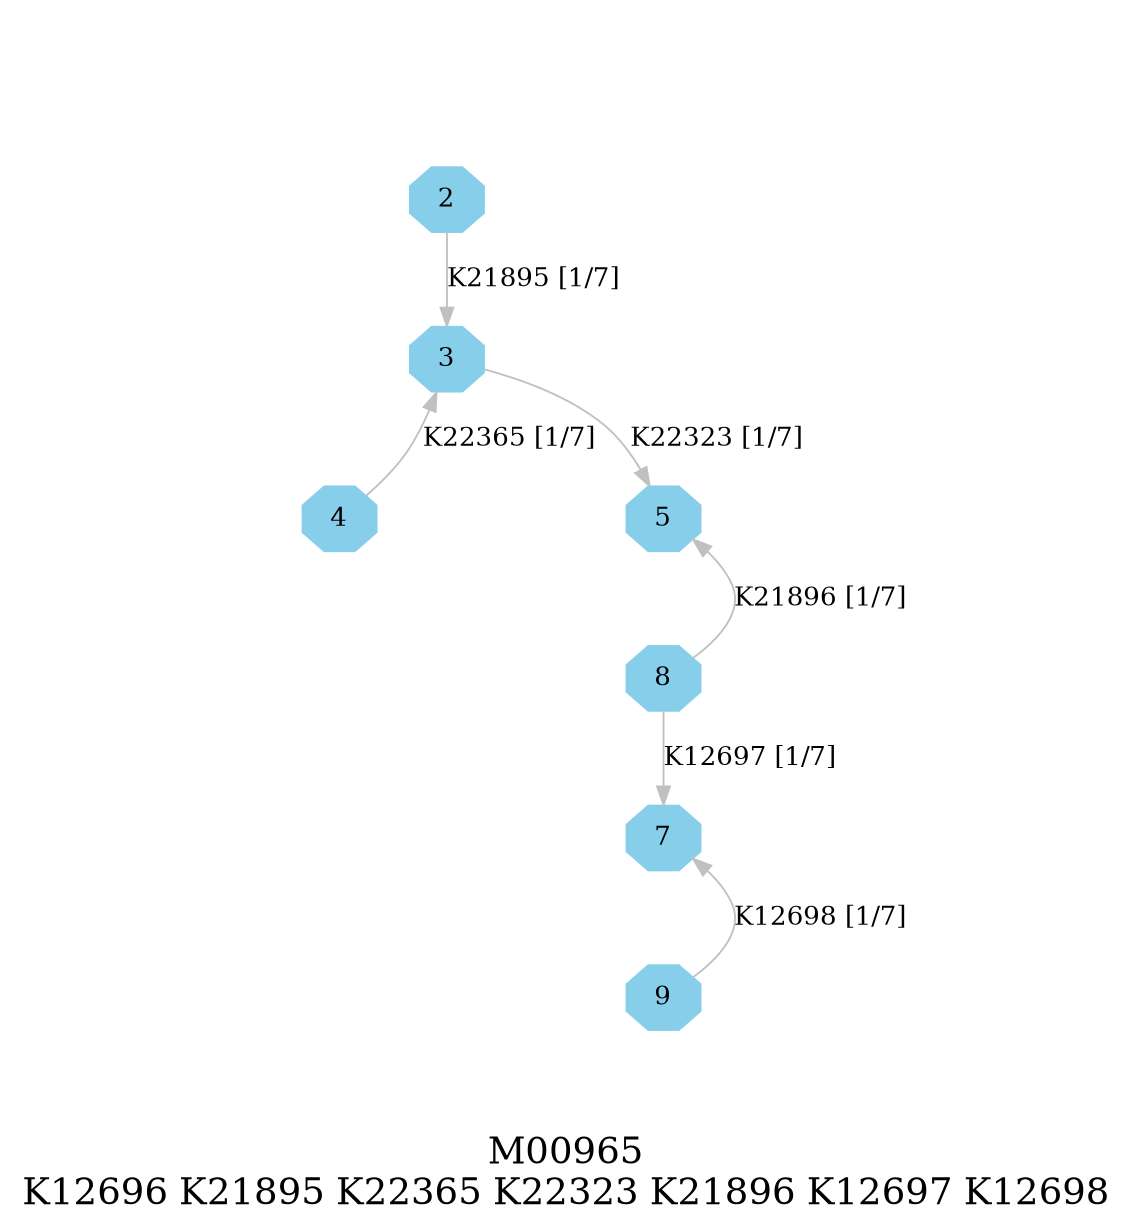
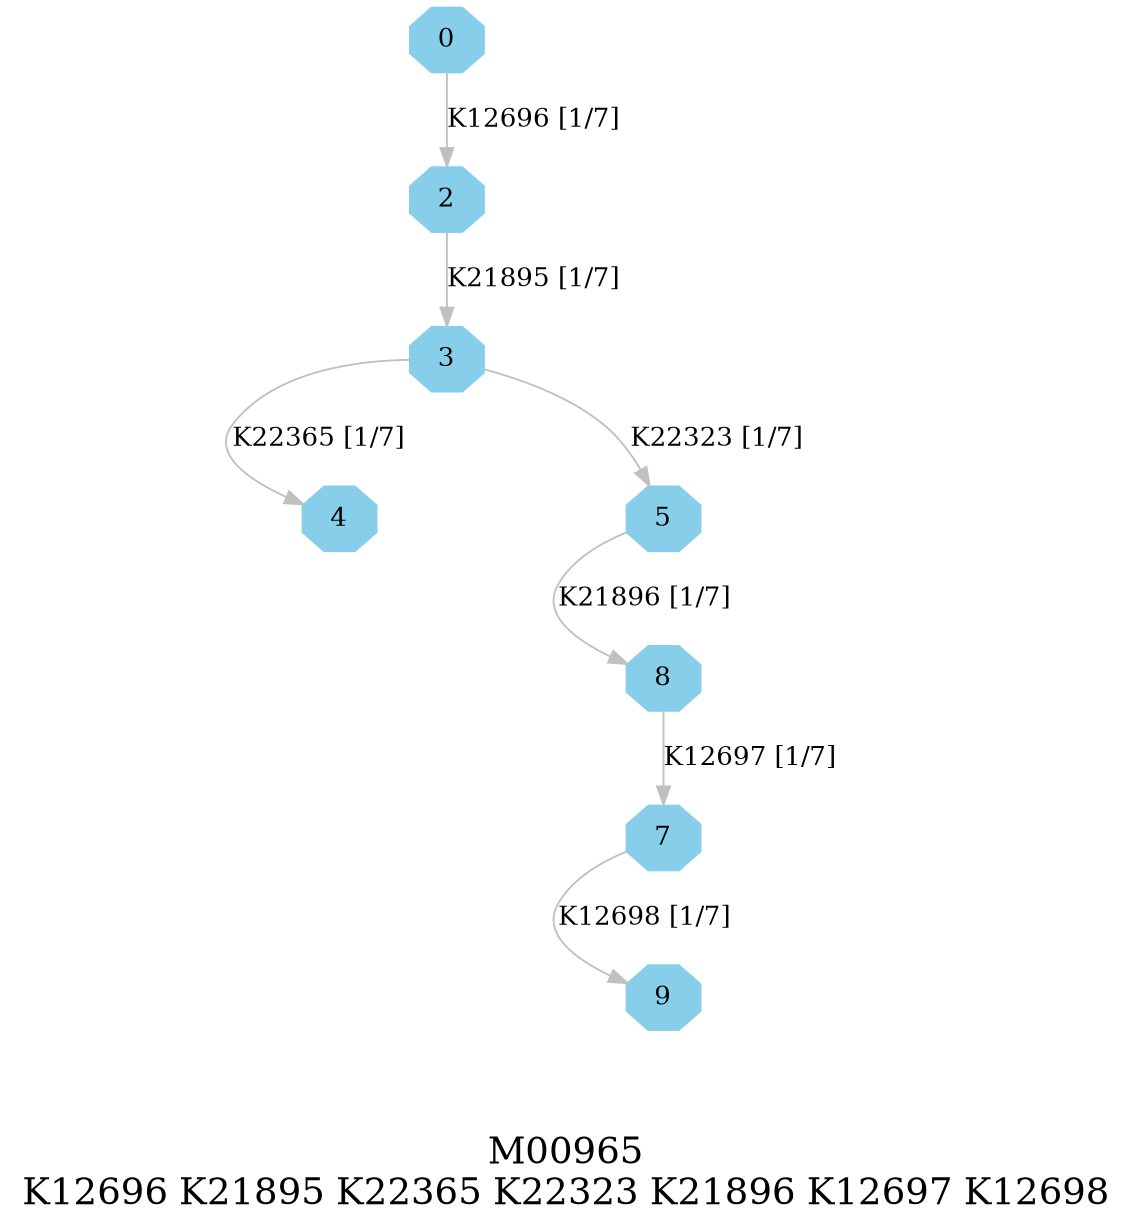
node "0": added
edge "4" -> "3": reversed
edge "8" -> "5": reversed
edge "9" -> "7": reversed
